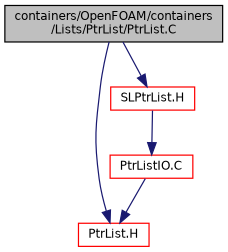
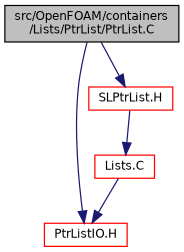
node "containers/OpenFOAM/containers /Lists/PtrList/PtrList.C": label "containers/OpenFOAM/containers /Lists/PtrList/PtrList.C" -> "src/OpenFOAM/containers /Lists/PtrList/PtrList.C"
node "PtrListIO.C": label "PtrListIO.C" -> "Lists.C"
node "PtrList.H": label "PtrList.H" -> "PtrListIO.H"
